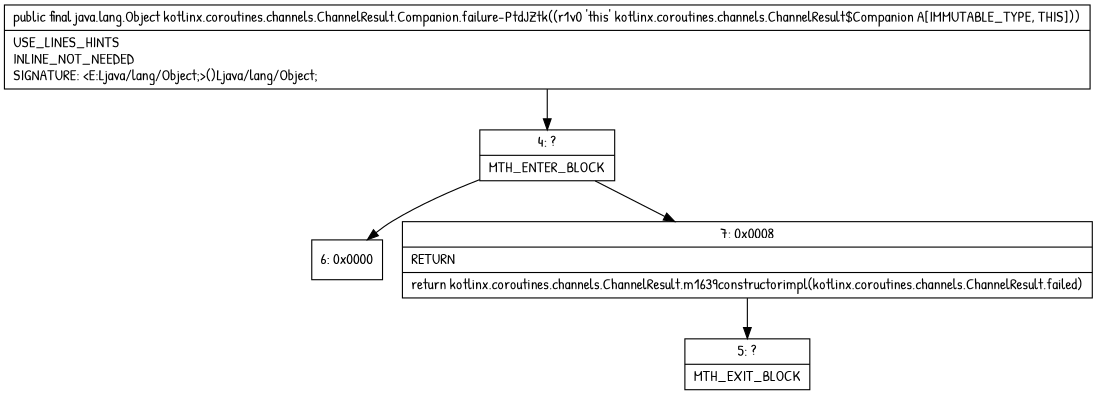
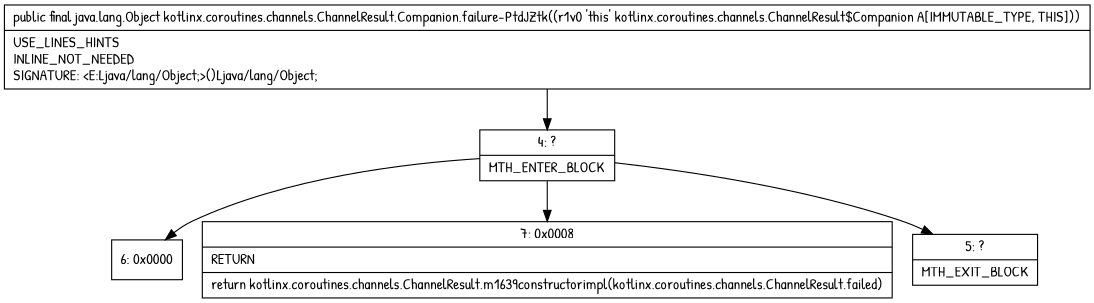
edge "7: 0x0008" -> "5: ?": now "4: ?" -> "5: ?"
